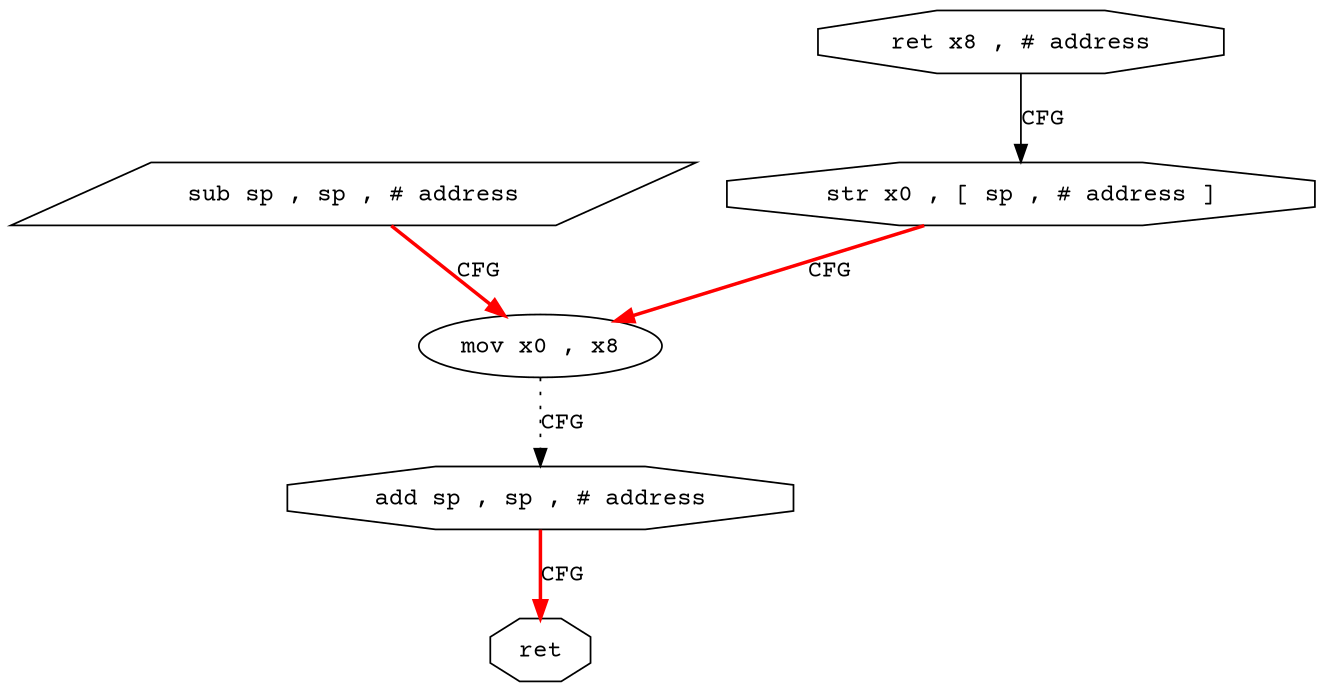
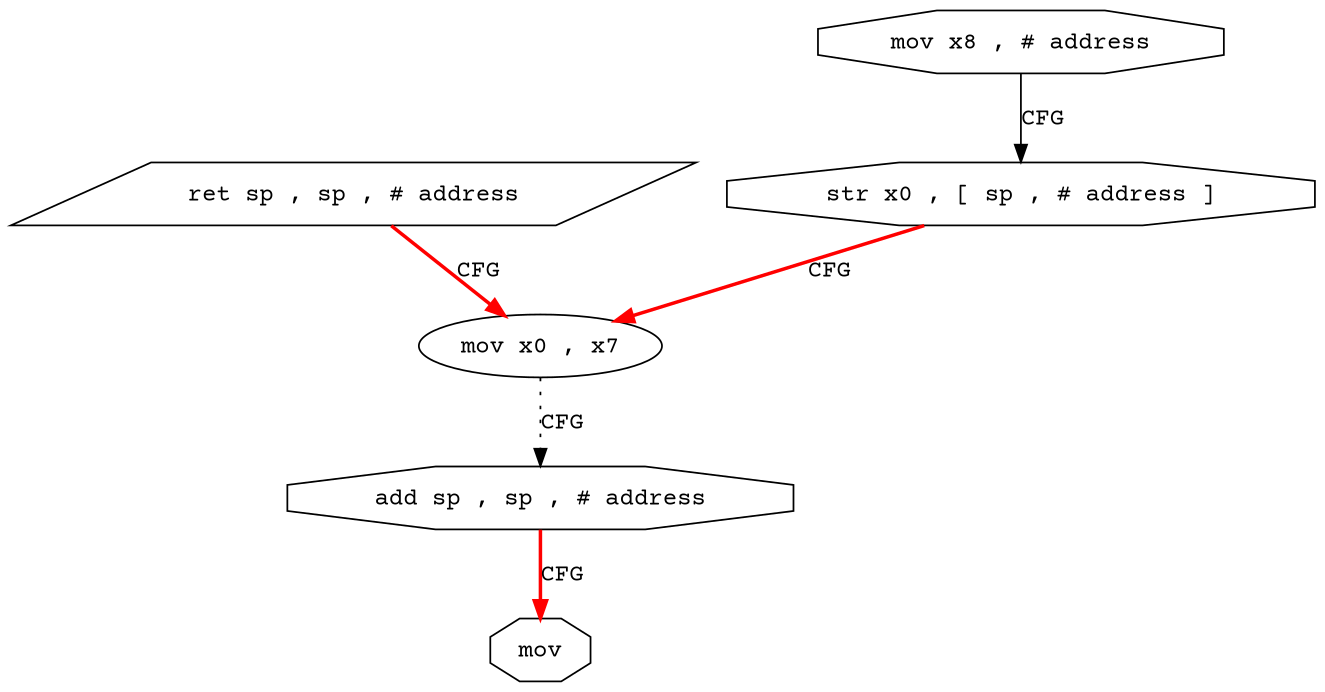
node "ret x8 , # address": label "ret x8 , # address" -> "mov x8 , # address"
node "sub sp , sp , # address": label "sub sp , sp , # address" -> "ret sp , sp , # address"
node "mov x0 , x8": label "mov x0 , x8" -> "mov x0 , x7"
node "ret": label "ret" -> "mov"
